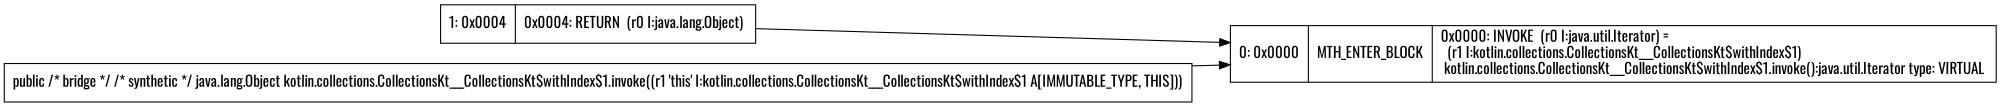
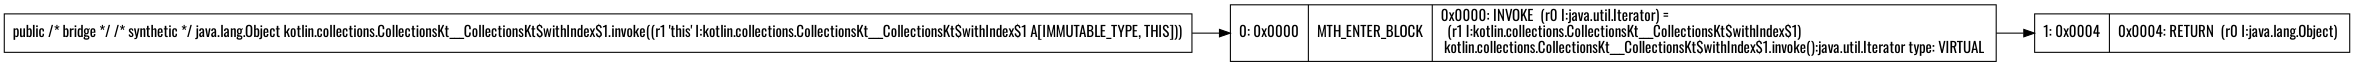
edge "1: 0x0004" -> "0: 0x0000": reversed
